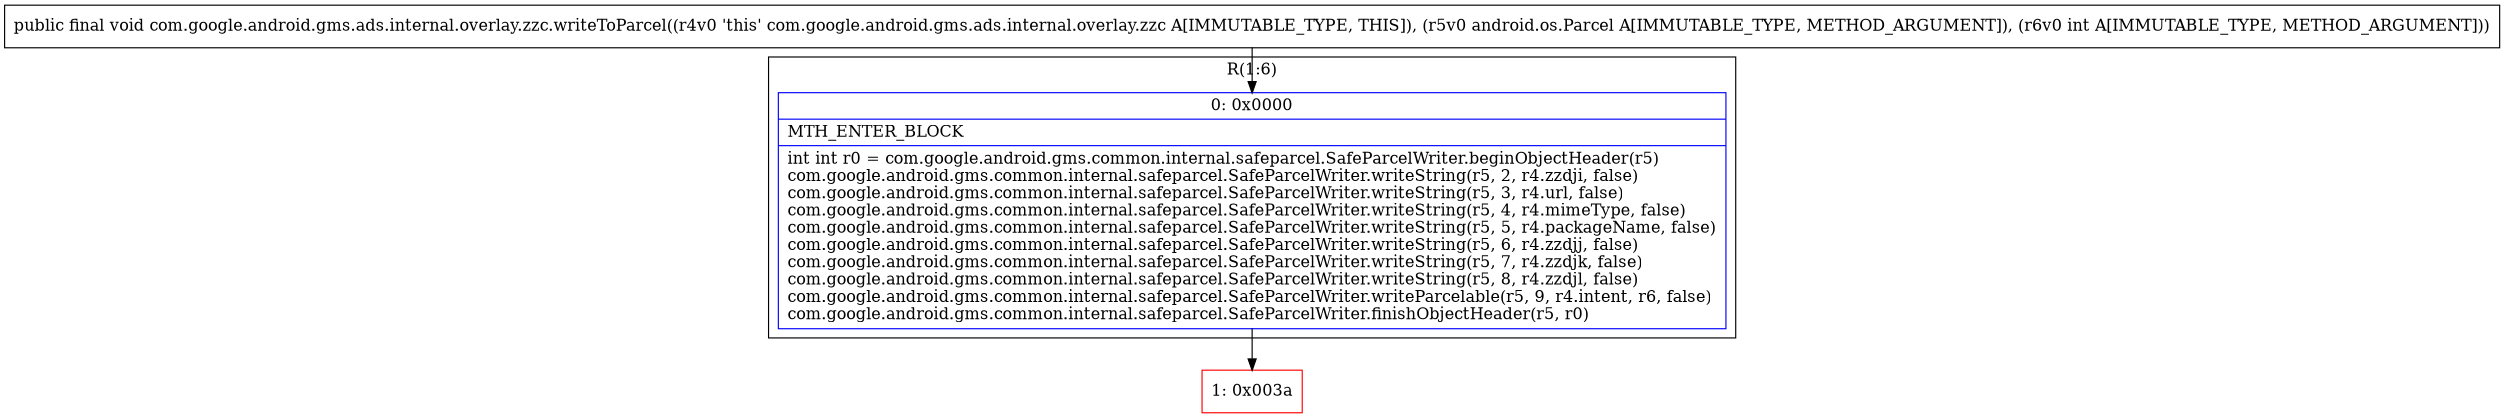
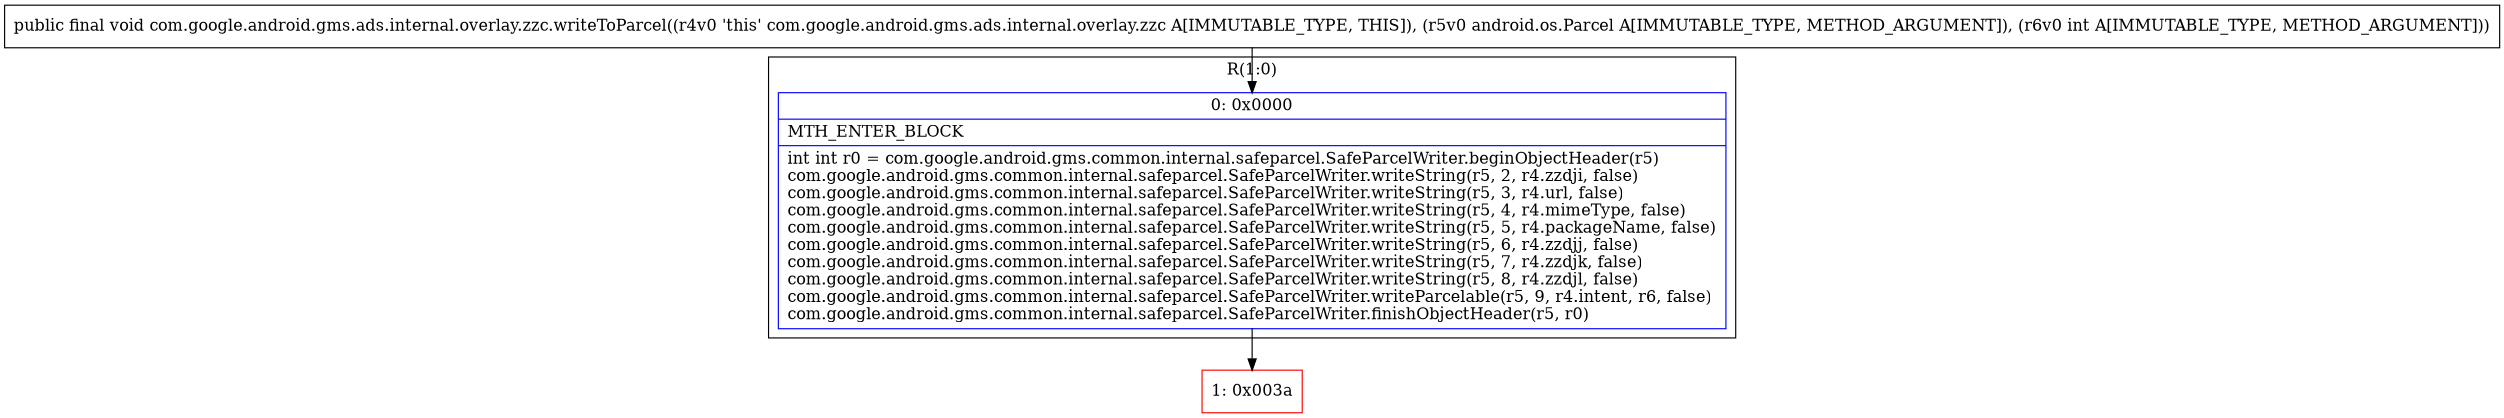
cluster "R(1:6)": label "R(1:6)" -> "R(1:0)"
